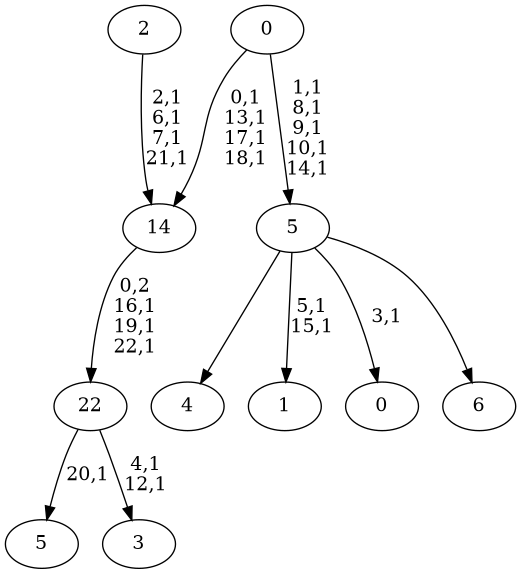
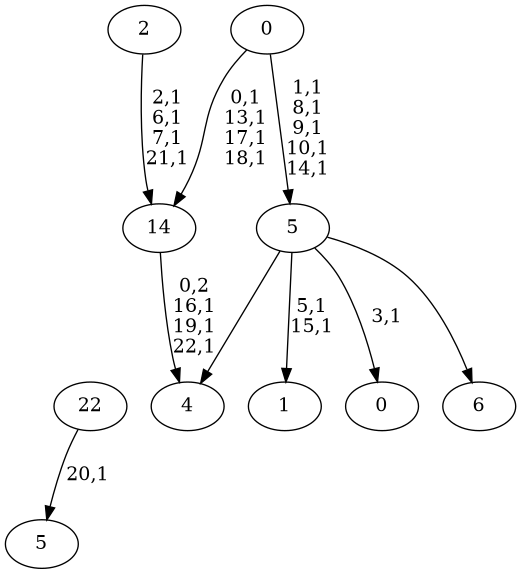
edge "14" -> "22": now "14" -> "4"
node "3": removed
